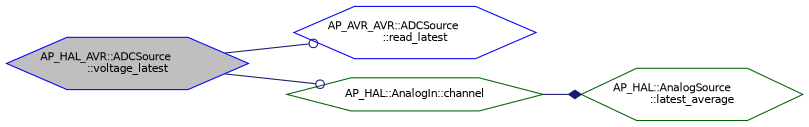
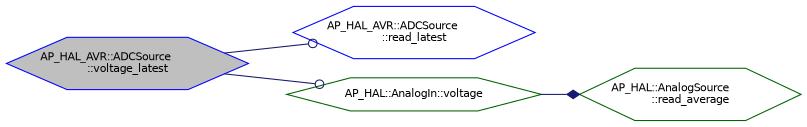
node "AP_AVR_AVR::ADCSource ::read_latest": label "AP_AVR_AVR::ADCSource ::read_latest" -> "AP_HAL_AVR::ADCSource ::read_latest"
node "AP_HAL::AnalogIn::channel": label "AP_HAL::AnalogIn::channel" -> "AP_HAL::AnalogIn::voltage"
node "AP_HAL::AnalogSource ::latest_average": label "AP_HAL::AnalogSource ::latest_average" -> "AP_HAL::AnalogSource ::read_average"
